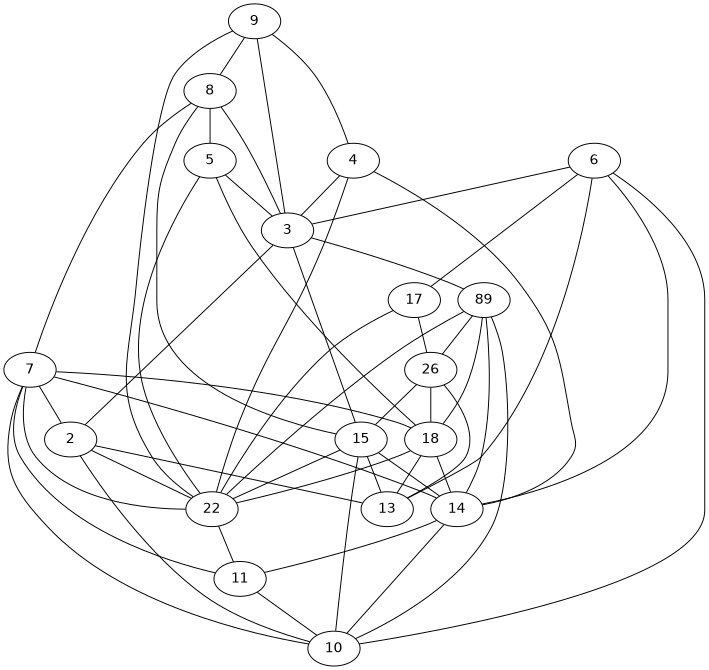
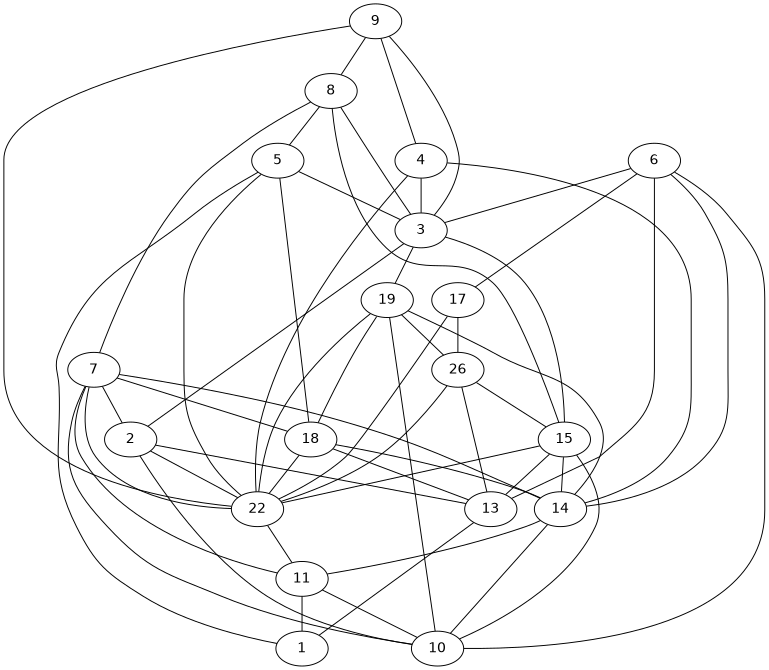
node "89": label "89" -> "19"
edge "26" -- "18": now "26" -- "22"
node "1": added
